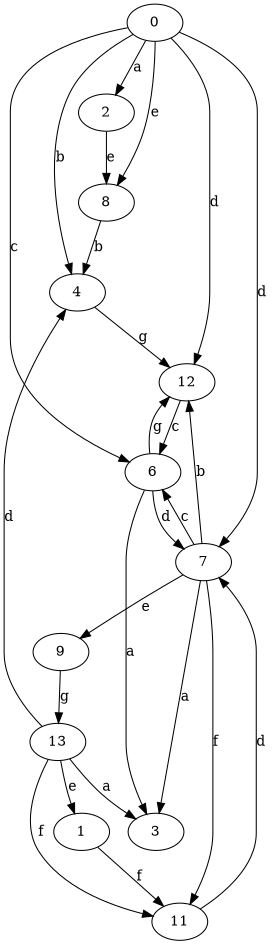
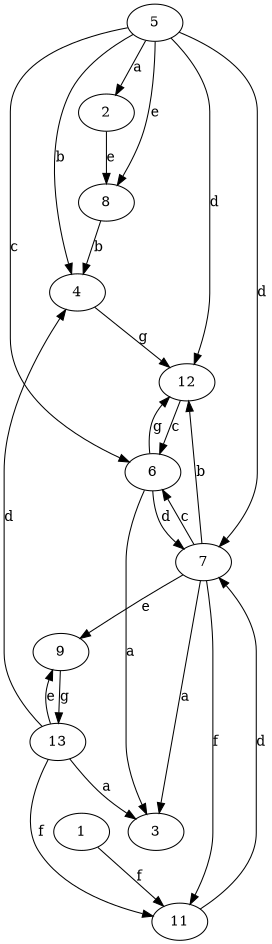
node "0": label "0" -> "5"
edge "13" -> "1": now "13" -> "9"
